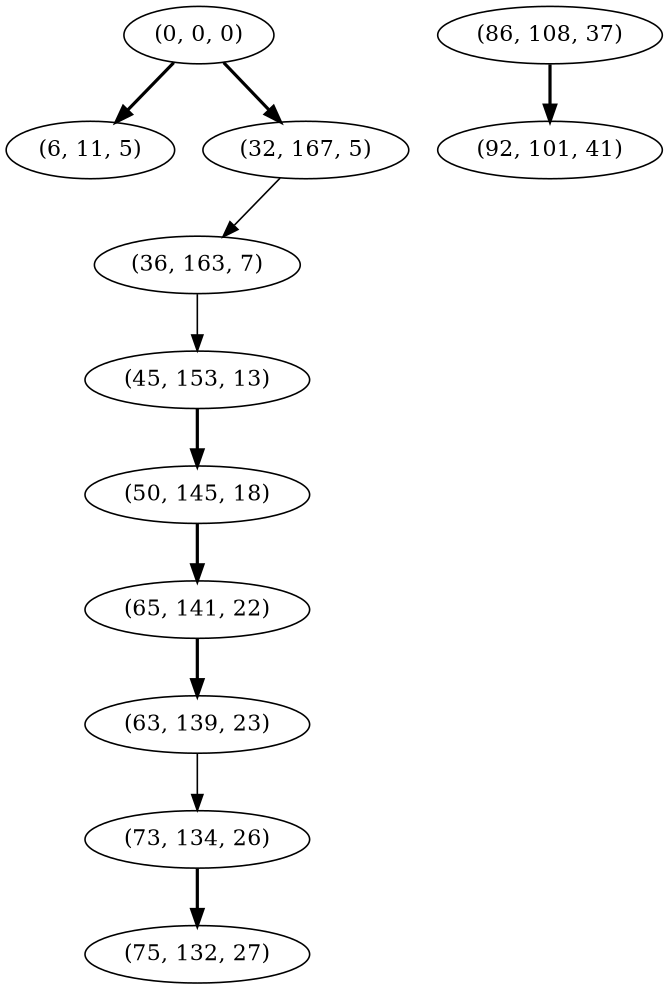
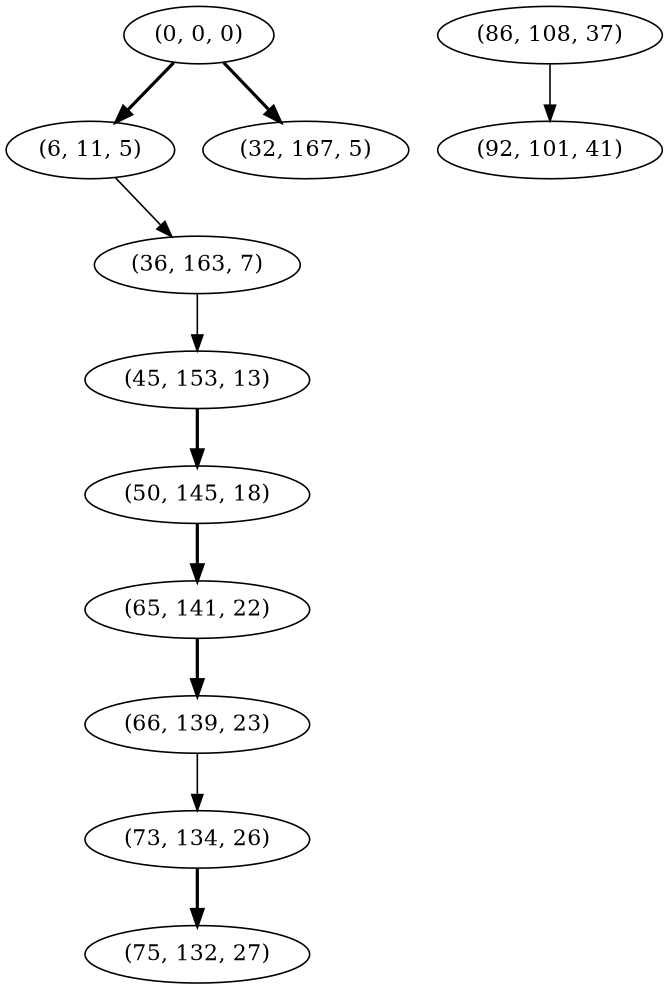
edge "(86, 108, 37)" -> "(92, 101, 41)": style bold -> solid
edge "(32, 167, 5)" -> "(36, 163, 7)": now "(6, 11, 5)" -> "(36, 163, 7)"
node "(63, 139, 23)": label "(63, 139, 23)" -> "(66, 139, 23)"
